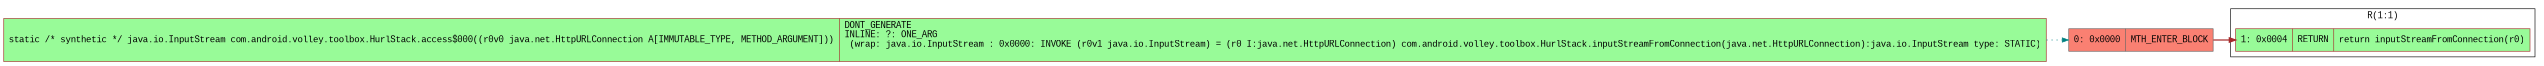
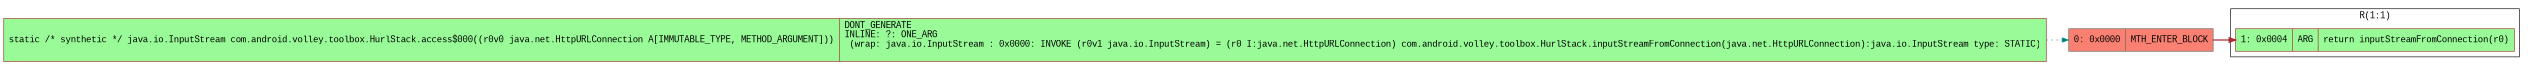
node "1: 0x0004": text "RETURN" -> "ARG"
